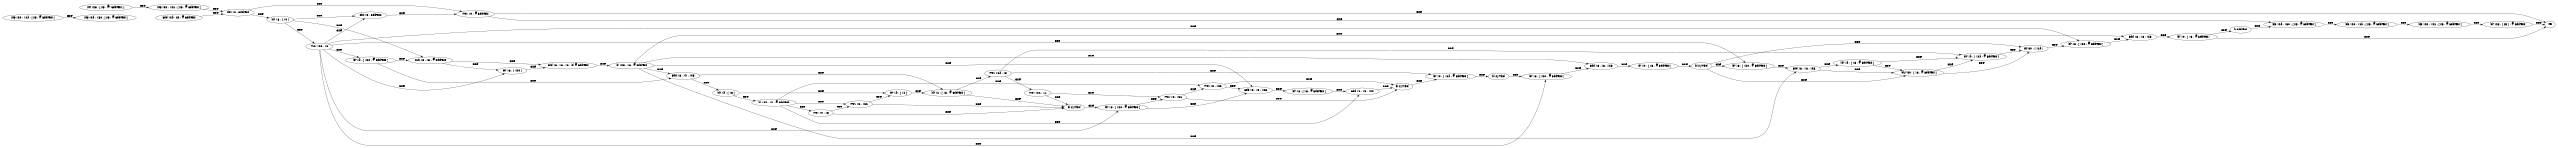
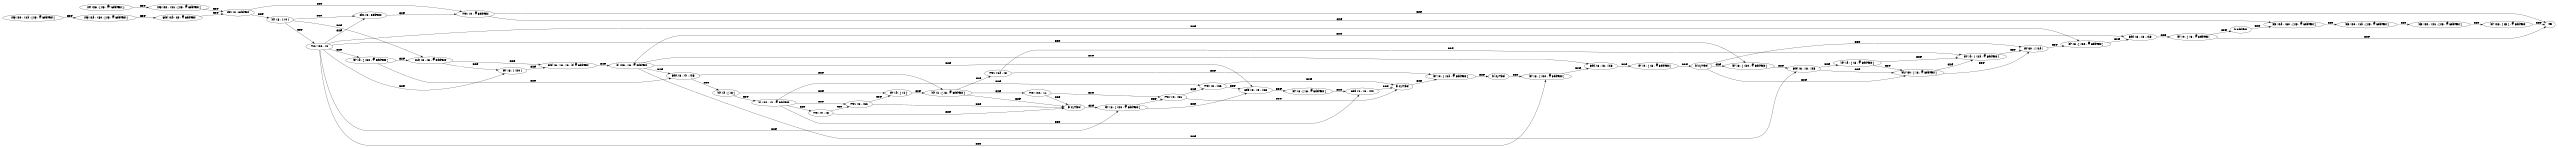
edge "stp x29 , x30 , [ sp , # address ]" -> "add x29 , sp , # address": added, label "CFG"
edge "ldr x9 , [ x20 , # address ]" -> "sub x8 , x8 , # address": label "DFG" -> "CFG"
edge "mov x19 , x5" -> "mov x21 , x4": now "ldr x1 , [ x8 , # address ]" -> "mov x21 , x4"
